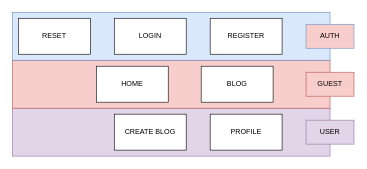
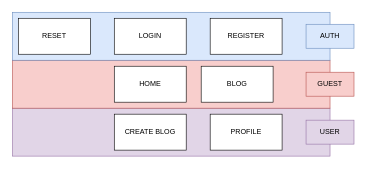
node "AUTH": fillcolor #f8cecc -> #dae8fc
node "HOME": moved (132, 84) -> (150, 84)
